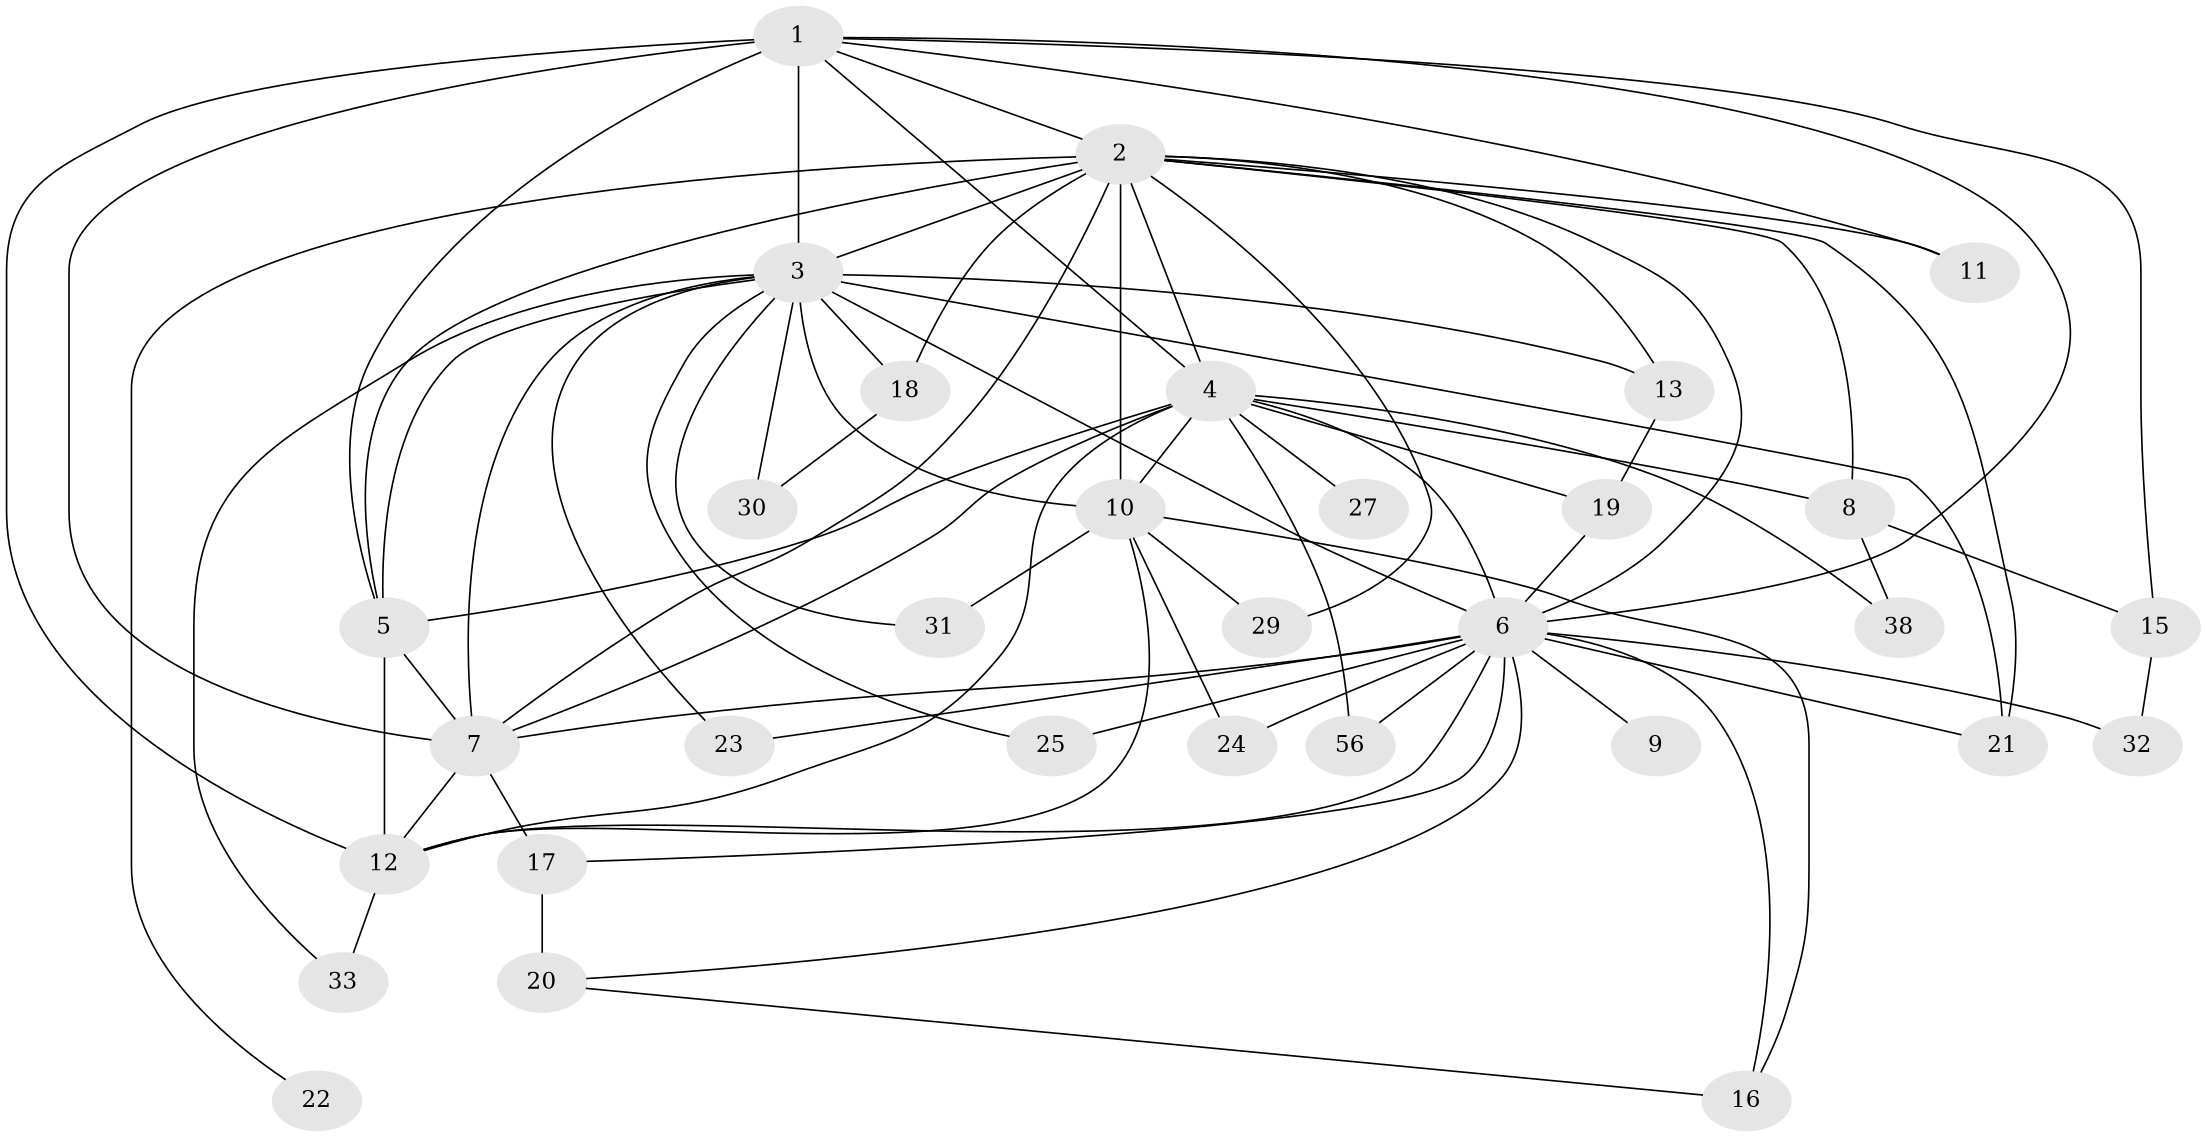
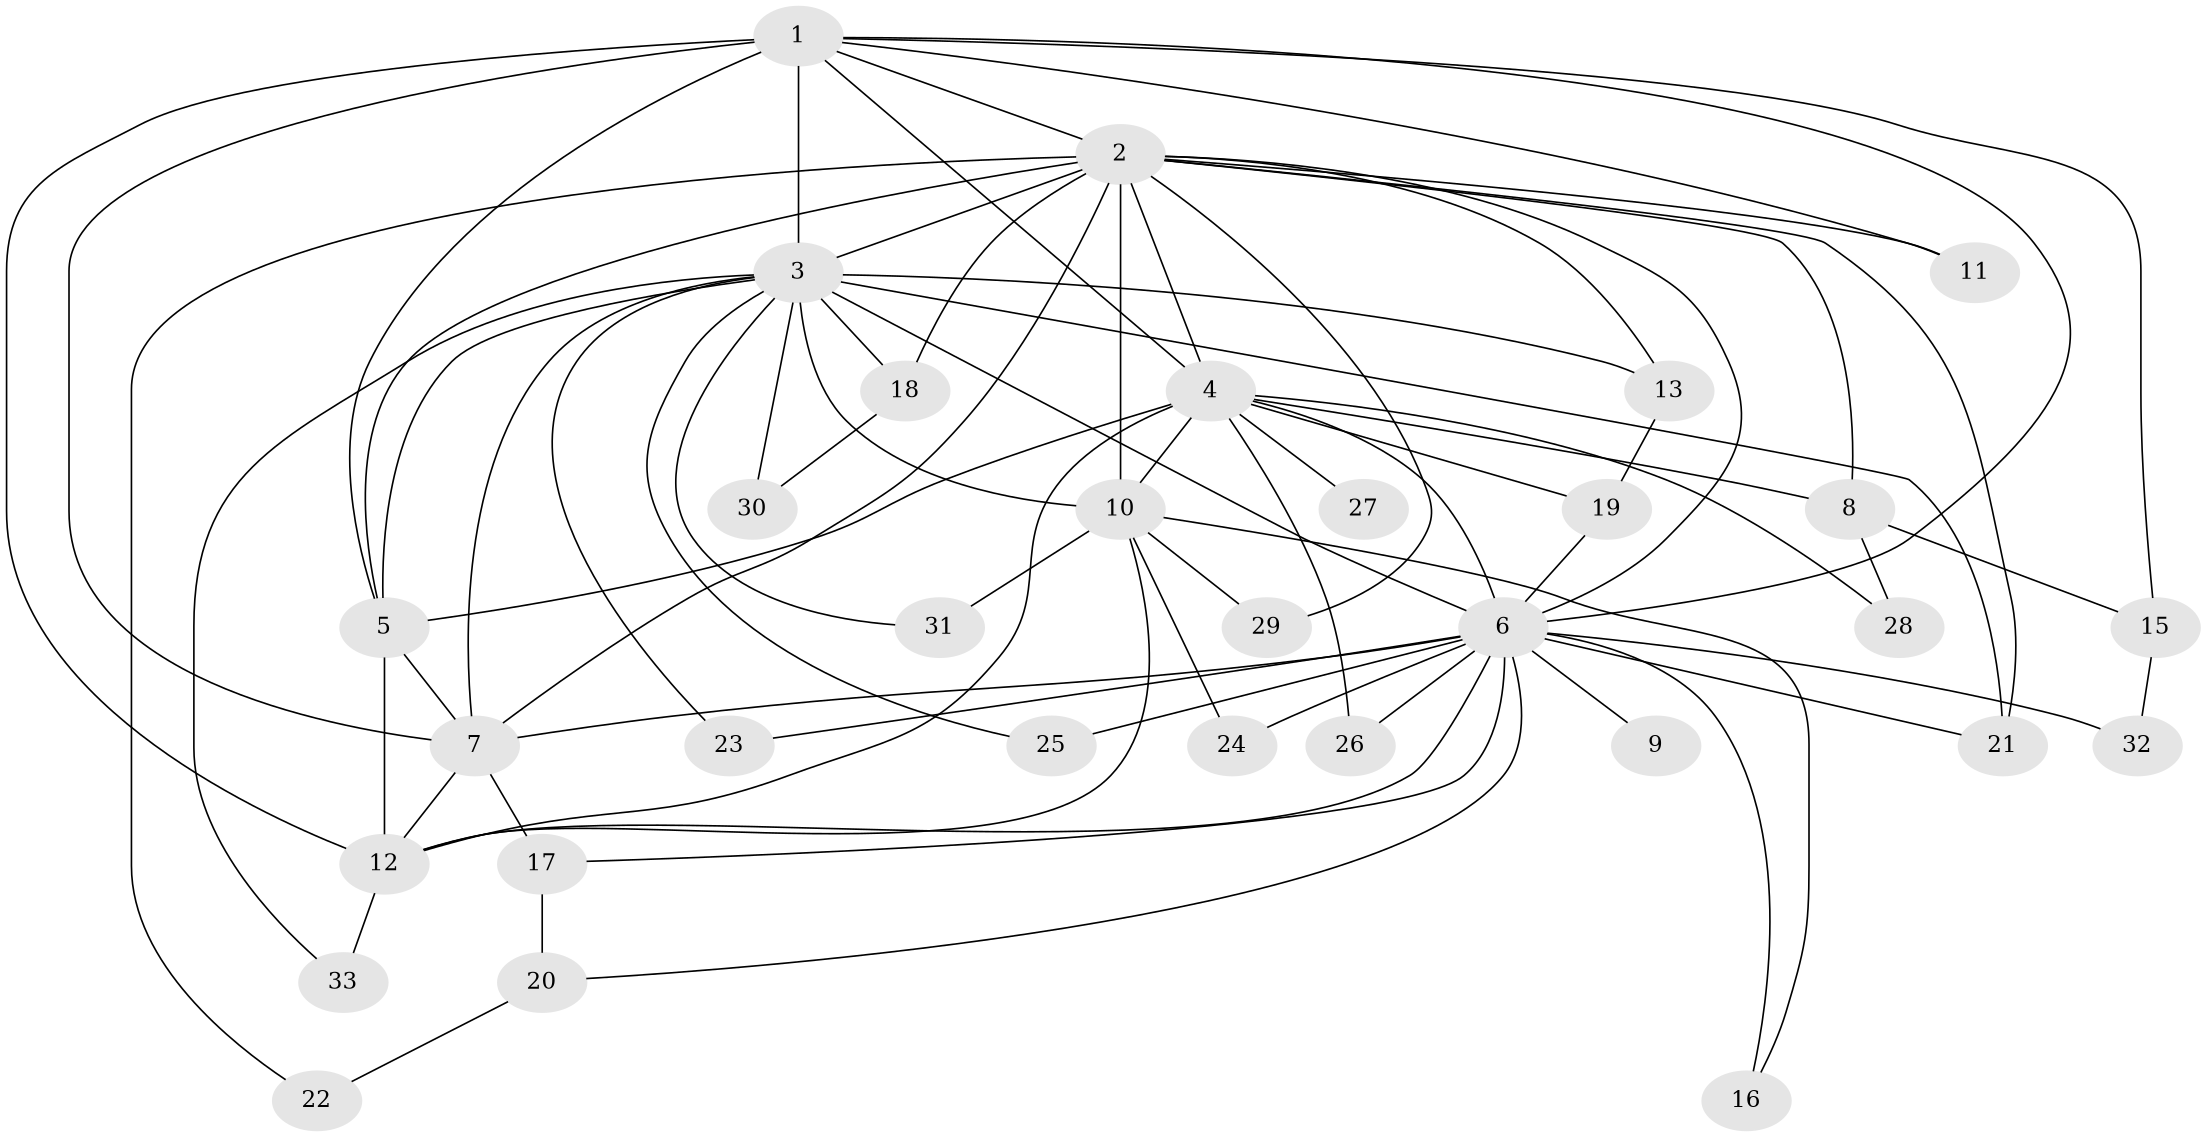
edge "4" -- "7": removed
node "38": label "38" -> "28"
node "56": label "56" -> "26"
edge "20" -- "16": now "20" -- "22"
